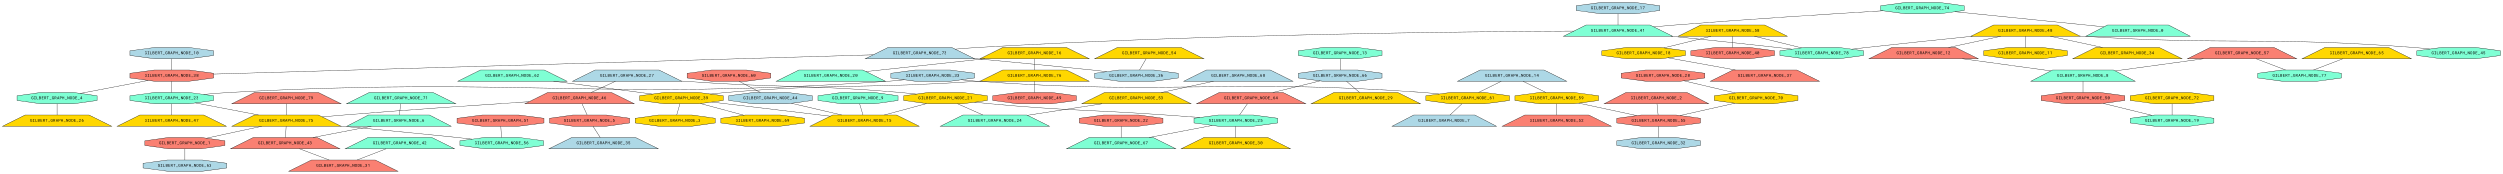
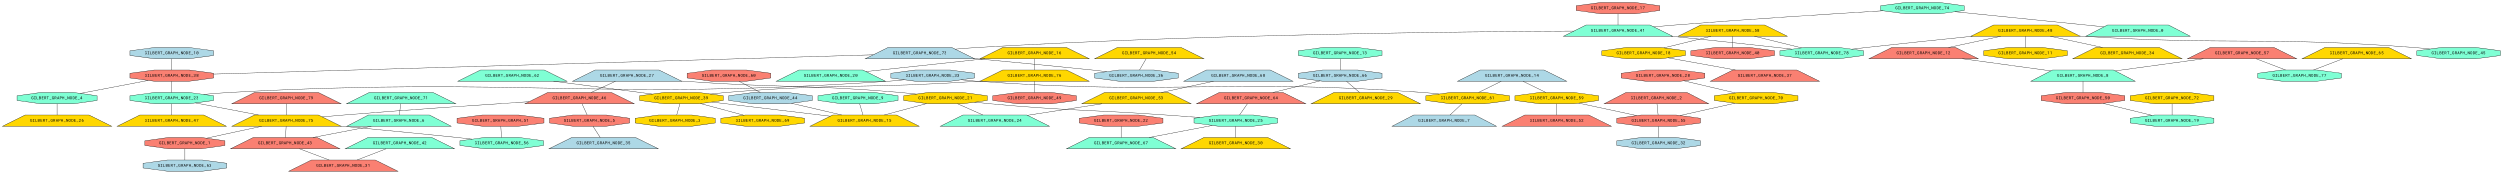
node "GILBERT_GRAPH_NODE_17": fillcolor lightblue -> salmon
